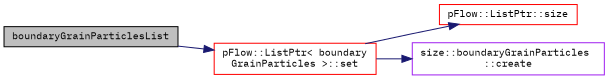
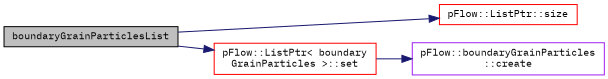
edge "pFlow::ListPtr< boundary GrainParticles >::set" -> "pFlow::ListPtr::size": now "boundaryGrainParticlesList" -> "pFlow::ListPtr::size"
node "size::boundaryGrainParticles ::create": label "size::boundaryGrainParticles ::create" -> "pFlow::boundaryGrainParticles ::create"
